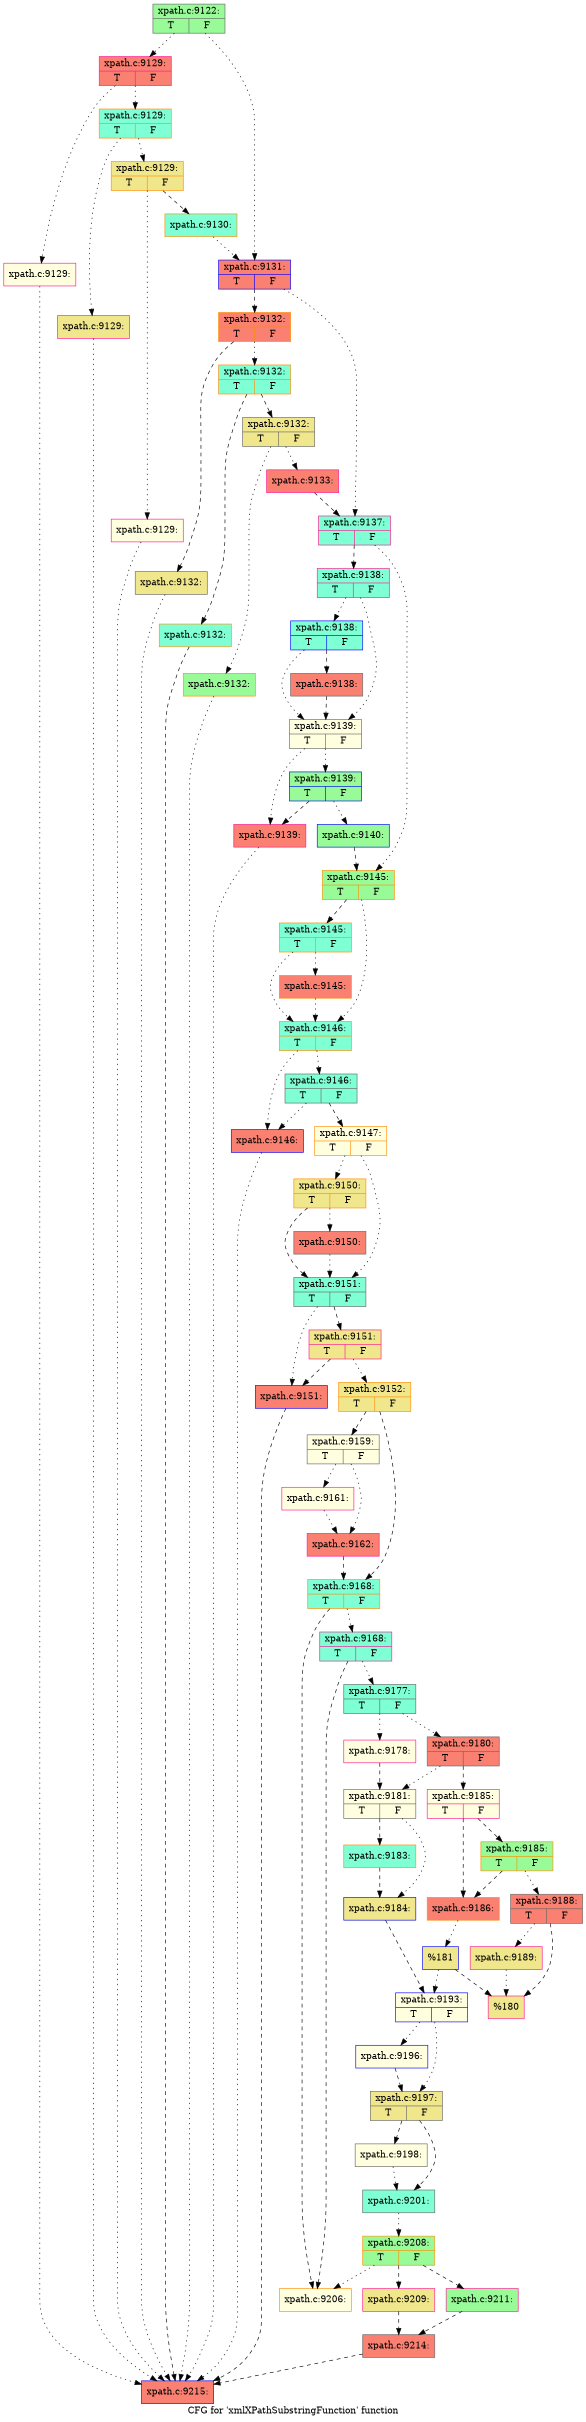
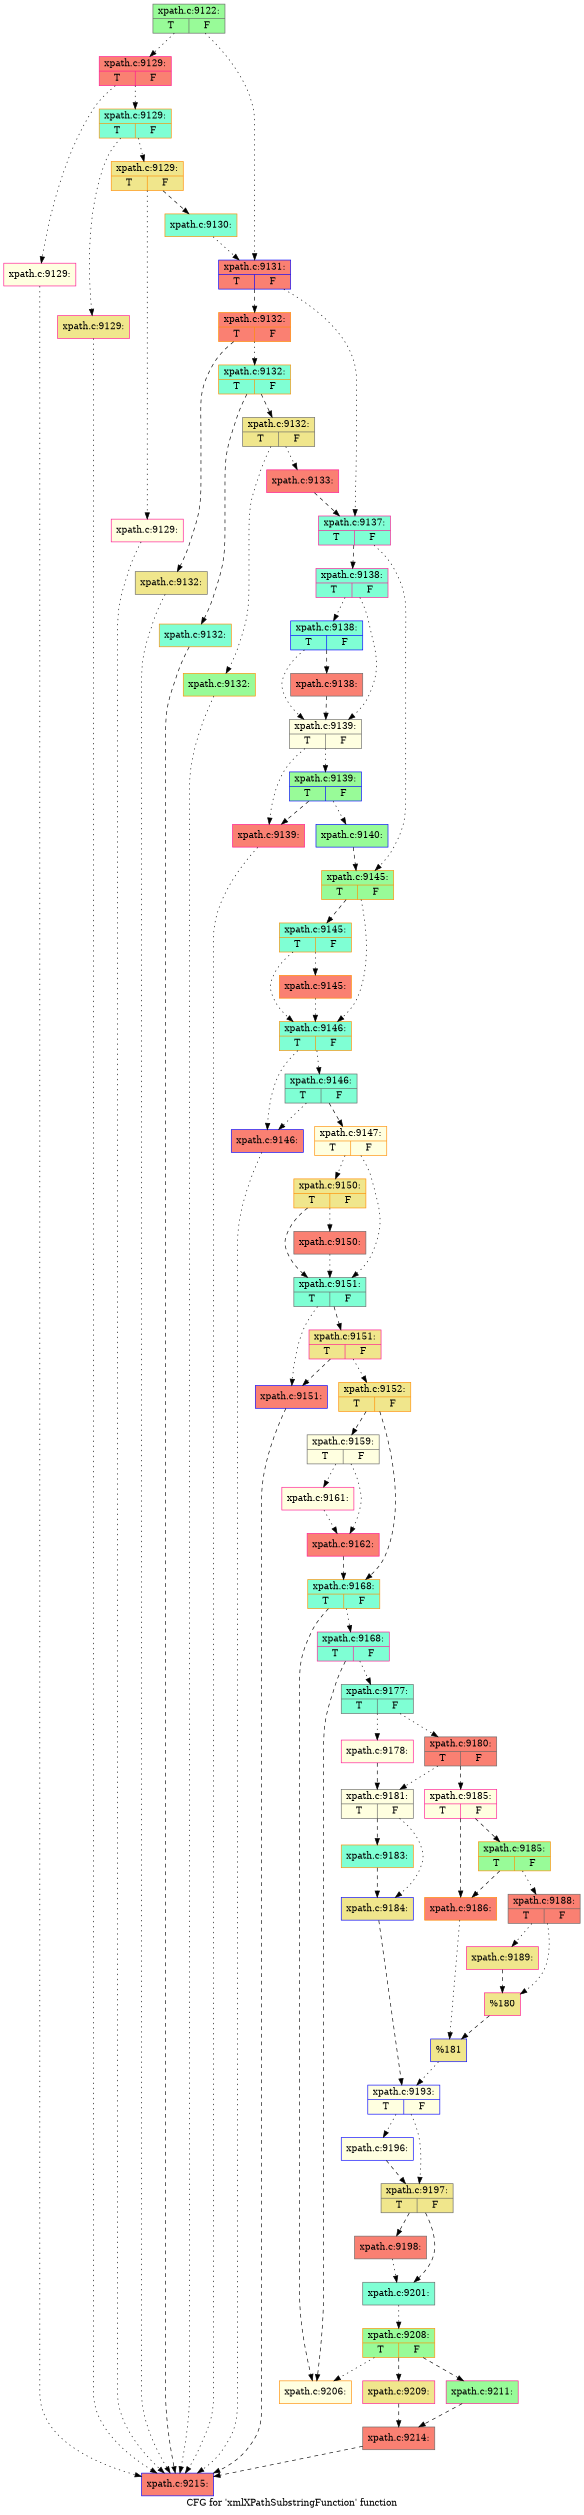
edge "xpath.c:9188:" -> "%180": style dashed -> dotted
edge "xpath.c:9189:" -> "%180": style dotted -> dashed
edge "%181" -> "%180": reversed
node "xpath.c:9198:": fillcolor lightyellow -> salmon
